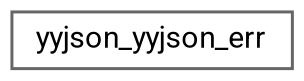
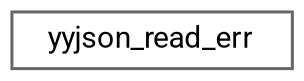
node "yyjson_yyjson_err": label "yyjson_yyjson_err" -> "yyjson_read_err"
